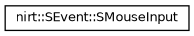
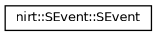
node "nirt::SEvent::SMouseInput": label "nirt::SEvent::SMouseInput" -> "nirt::SEvent::SEvent"
